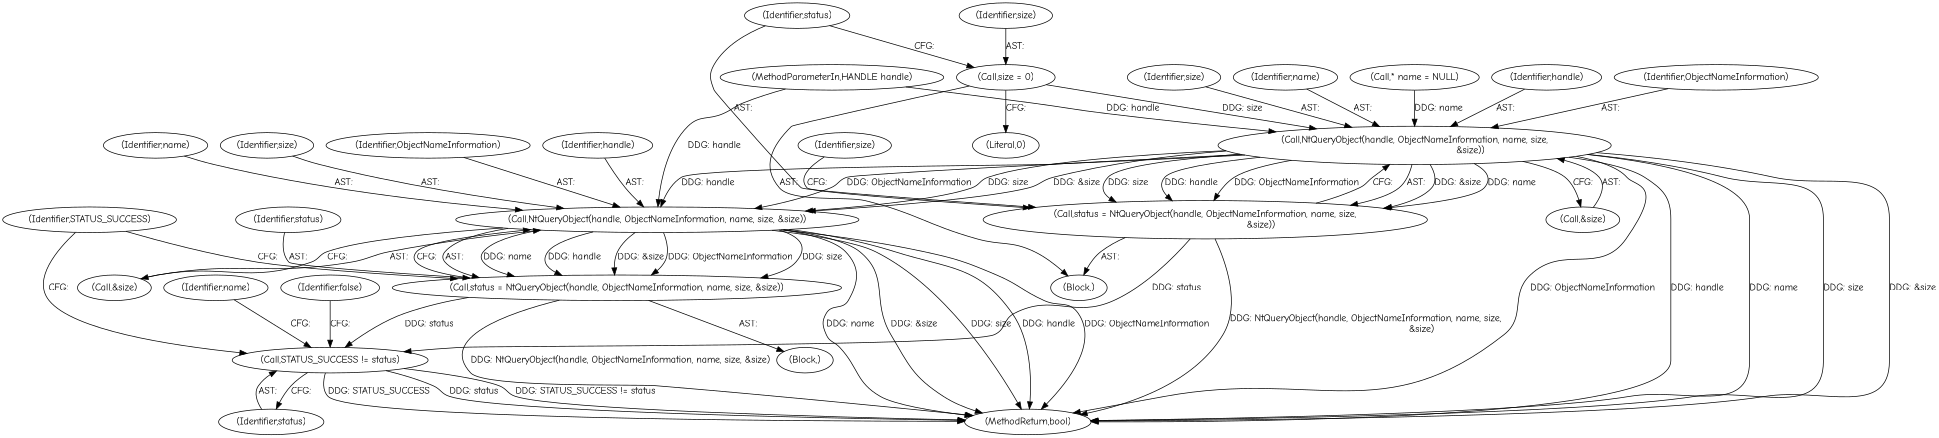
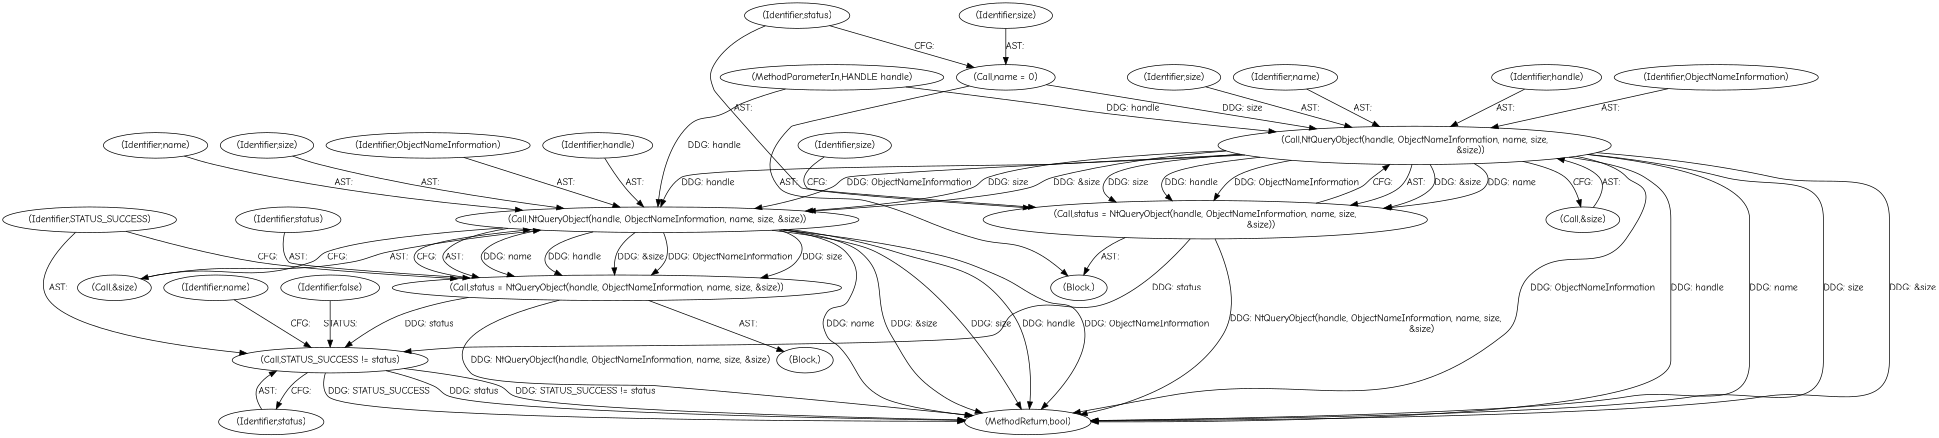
node "(Call,size = 0)": label "(Call,size = 0)" -> "(Call,name = 0)"
node "(Call,* name = NULL)": removed
node "(Literal,0)": removed
edge "(Identifier,STATUS_SUCCESS)" -> "(Call,STATUS_SUCCESS != status)": label "CFG: " -> "AST: "
edge "(Identifier,false)" -> "(Call,STATUS_SUCCESS != status)": label "CFG: " -> "STATUS: "
